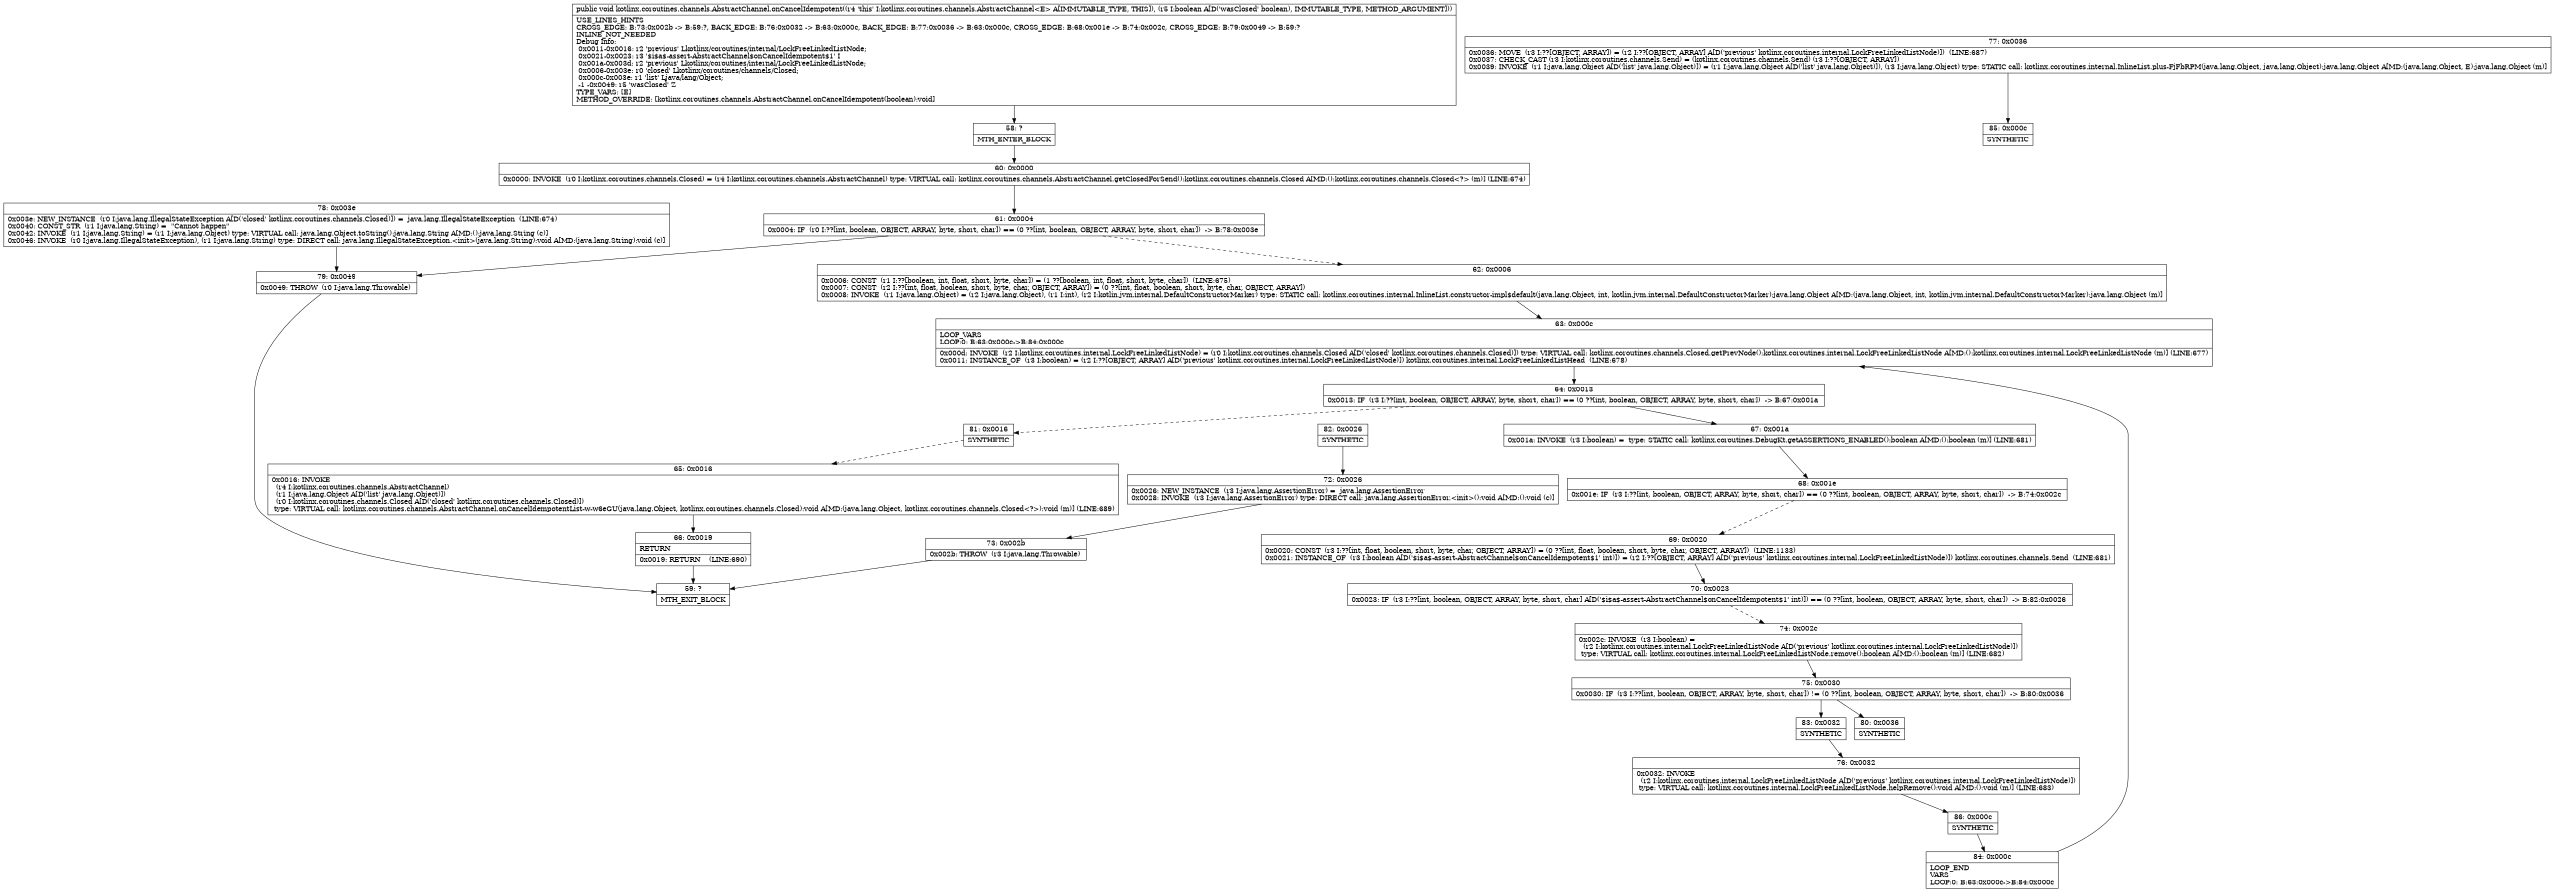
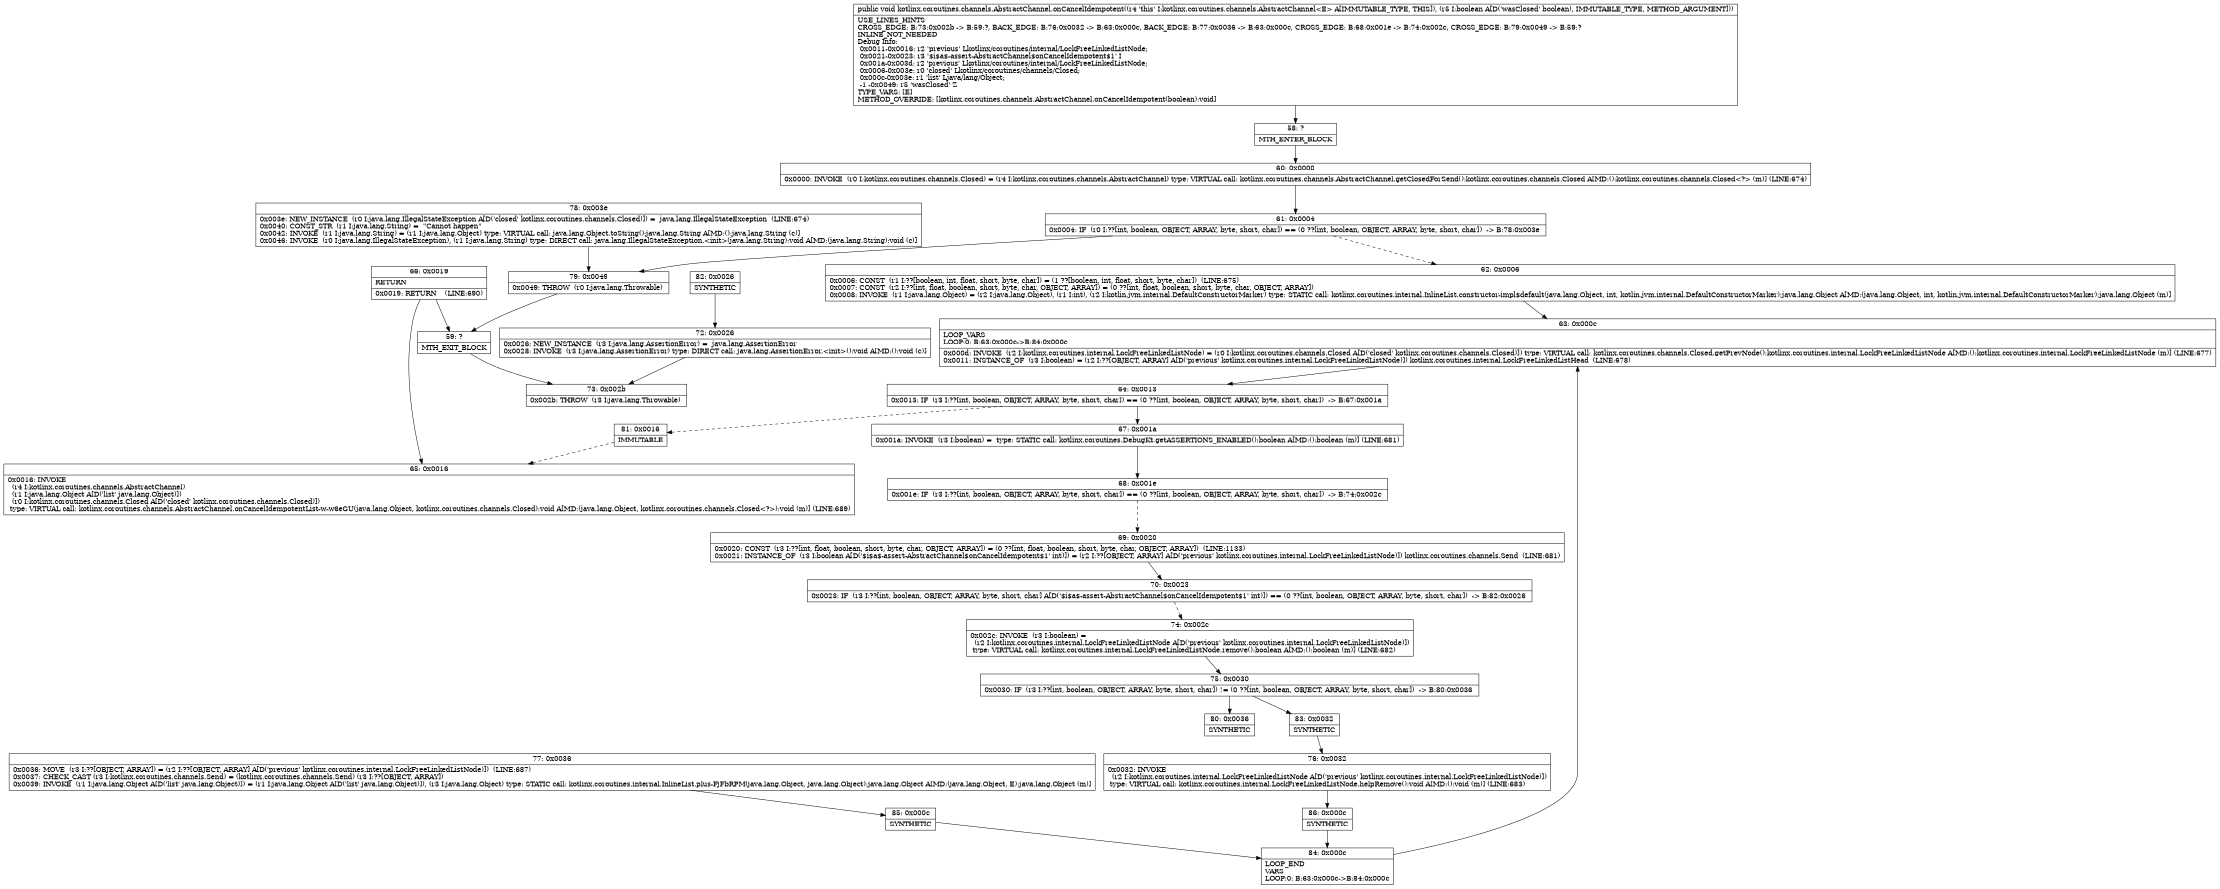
node "81: 0x0016": text "SYNTHETIC" -> "IMMUTABLE"
edge "65: 0x0016" -> "66: 0x0019": reversed
edge "73: 0x002b" -> "59: ?": reversed
edge "85: 0x000c" -> "84: 0x000c": added
